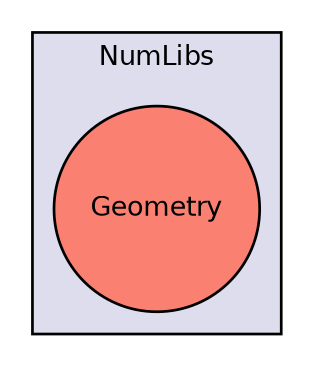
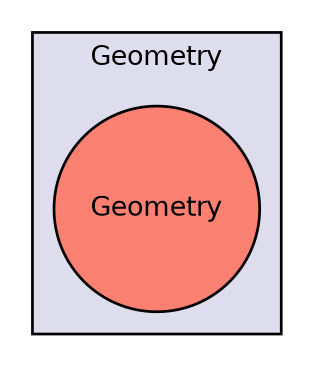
cluster "NumLibs": label "NumLibs" -> "Geometry"
